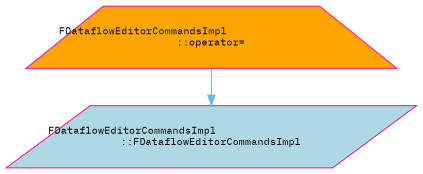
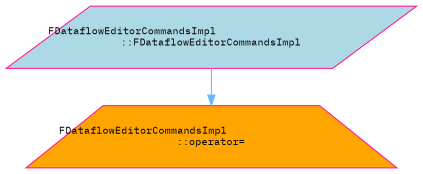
edge "FDataflowEditorCommandsImpl ::operator=" -> "FDataflowEditorCommandsImpl ::FDataflowEditorCommandsImpl": reversed
